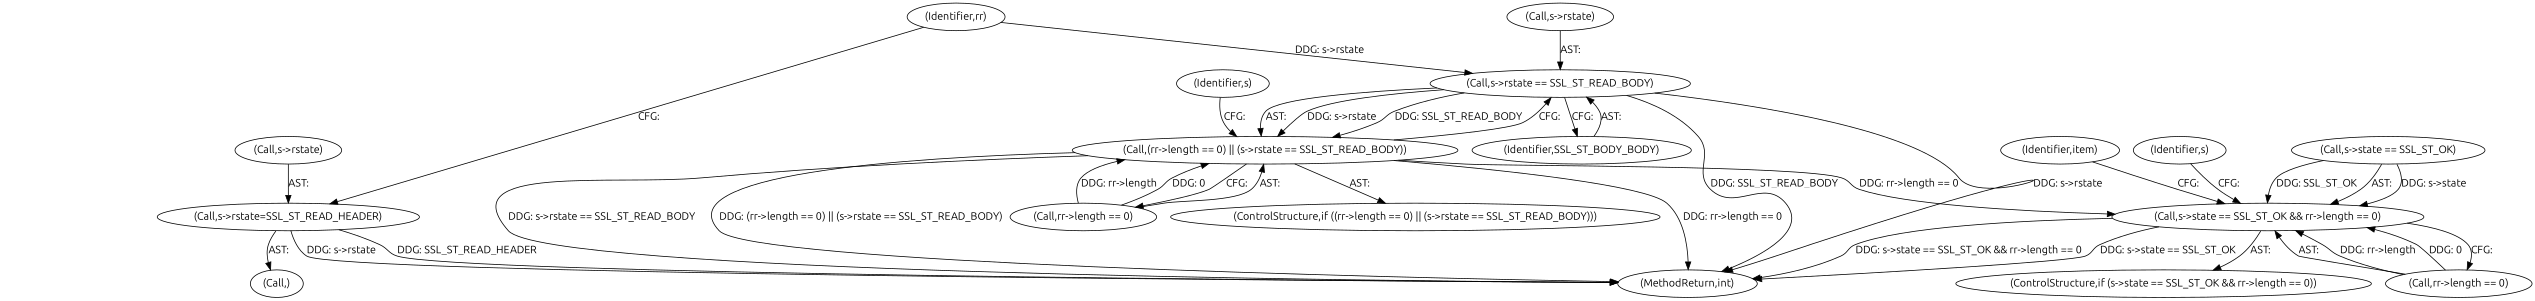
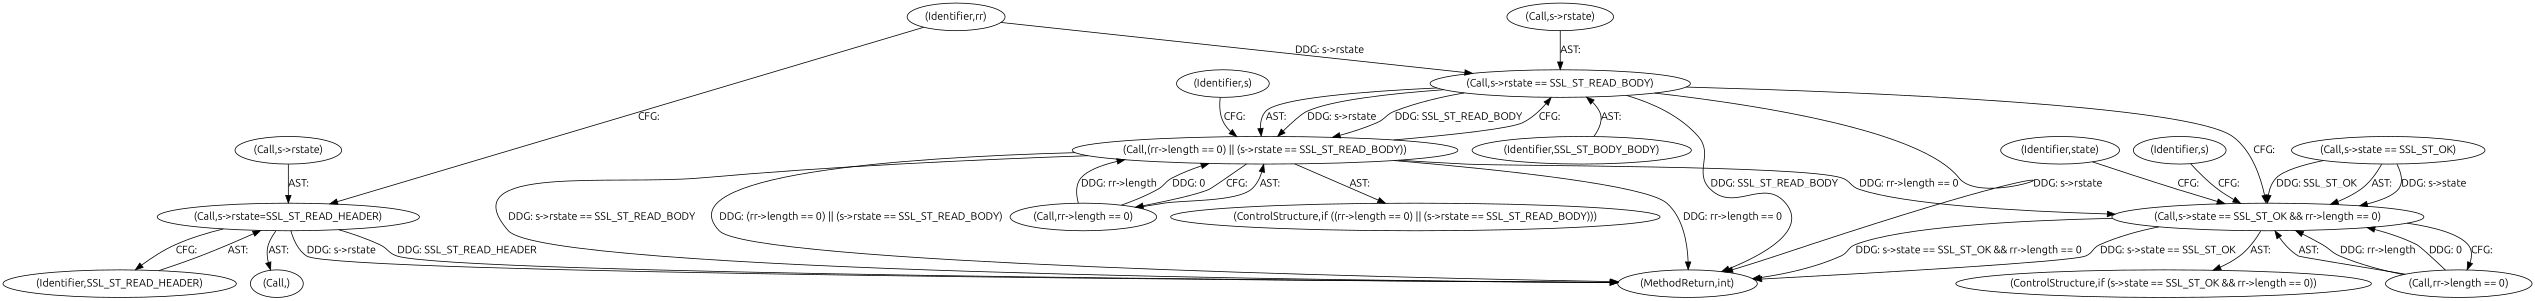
edge "(Call,s->rstate == SSL_ST_READ_BODY)" -> "(Identifier,SSL_ST_BODY_BODY)": now "(Call,s->rstate == SSL_ST_READ_BODY)" -> "(Call,s->state == SSL_ST_OK && rr->length == 0)"
node "(Identifier,item)": label "(Identifier,item)" -> "(Identifier,state)"
node "(Identifier,SSL_ST_READ_HEADER)": added
